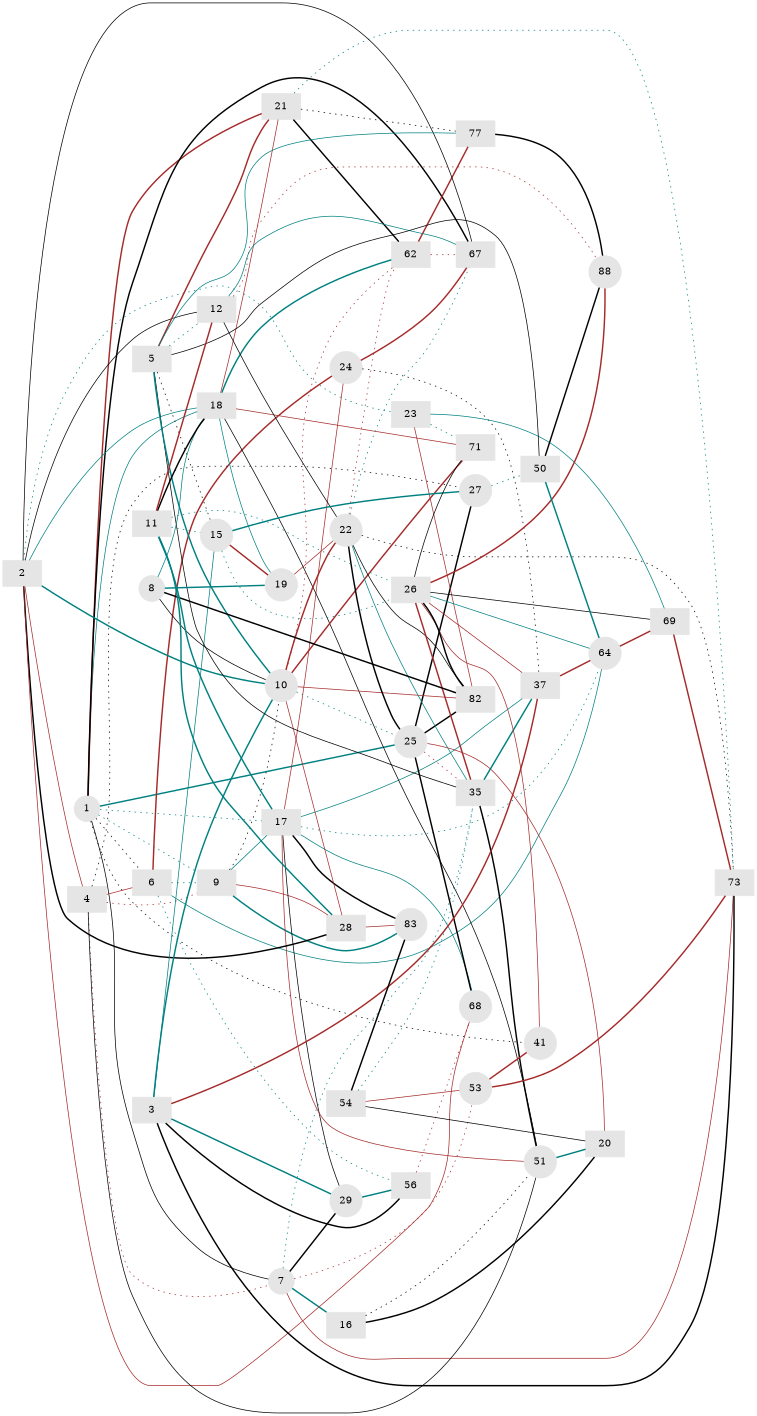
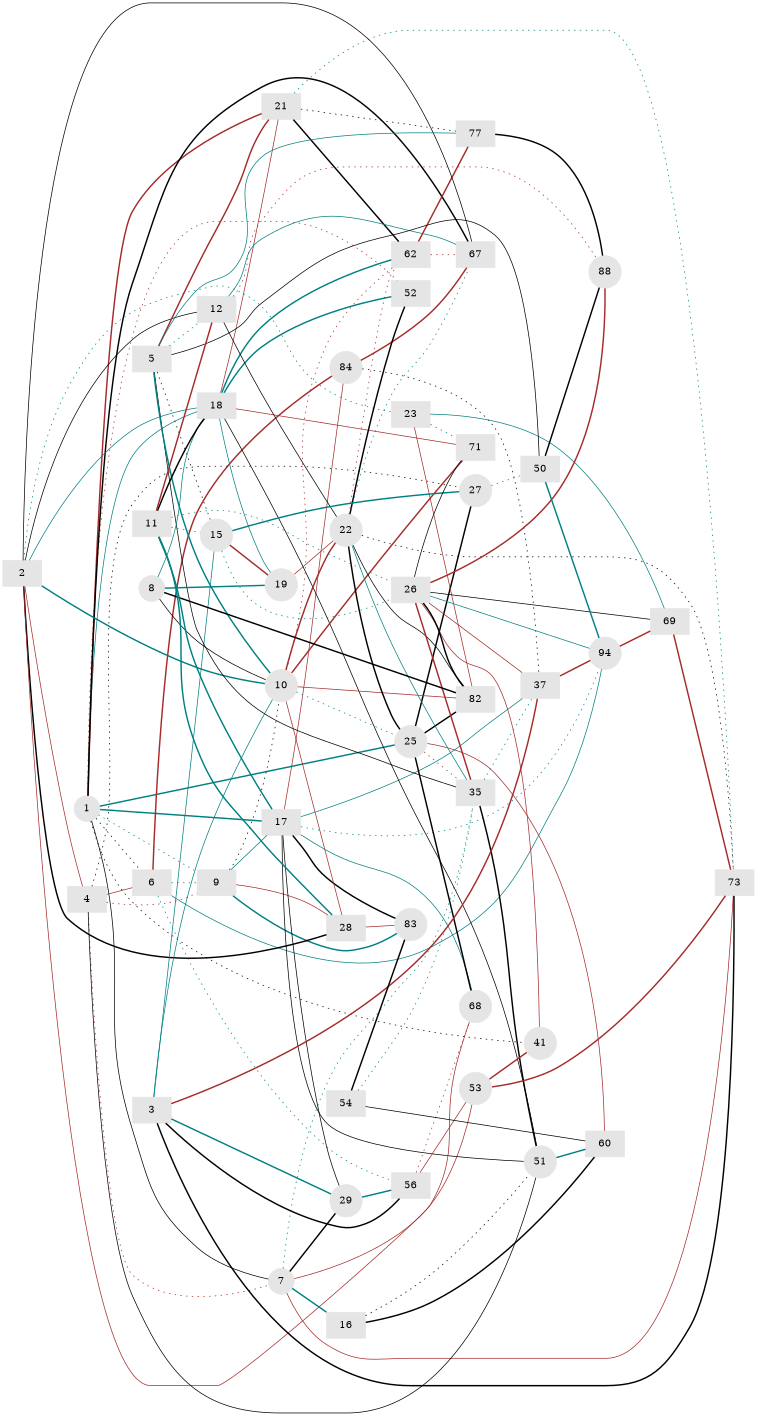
node "52": added
node "24": label "24" -> "84"
node "64": label "64" -> "94"
edge "37" -- "35": style bold -> dotted
edge "1" -- "17": style dotted -> bold
edge "10" -- "3": style bold -> solid
edge "17" -- "51": color brown -> black
edge "53" -- "54": now "53" -- "56"
node "20": label "20" -> "60"
edge "53" -- "7": style dotted -> solid
